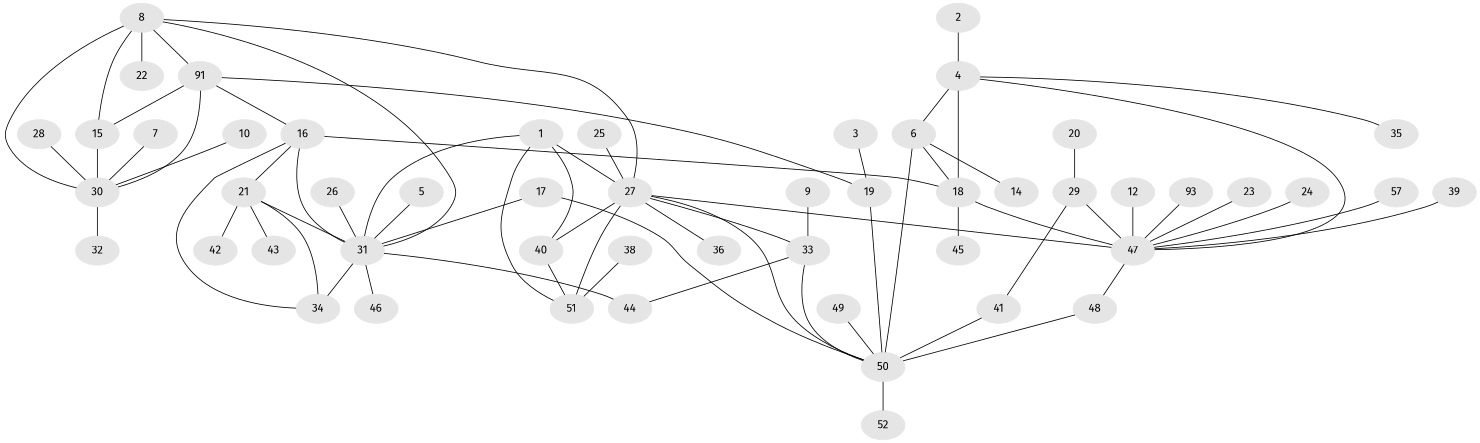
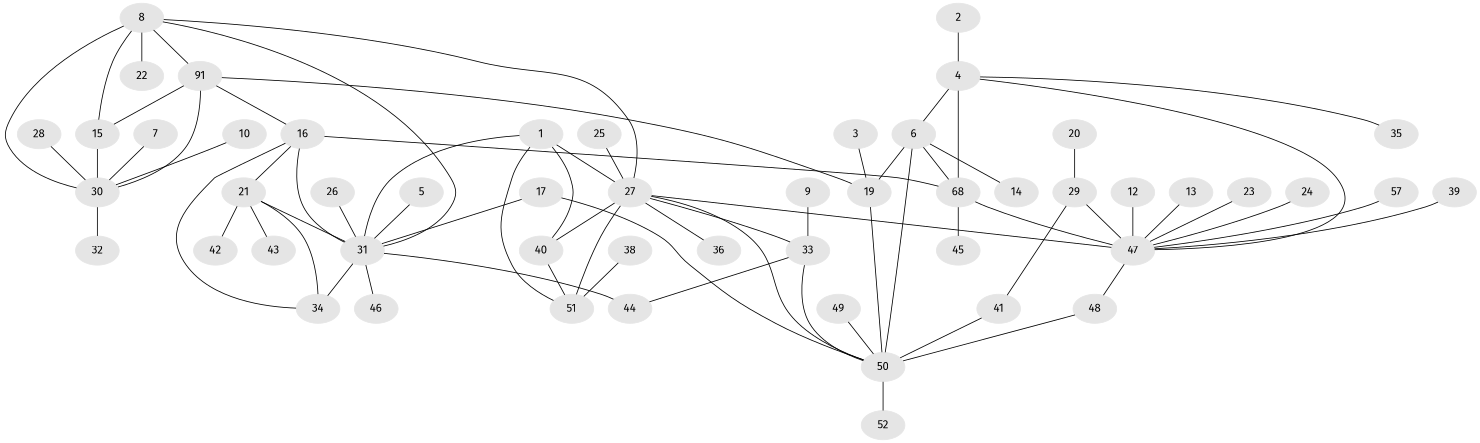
edge "6" -- "19": added
node "18": label "18" -> "68"
node "93": label "93" -> "13"
